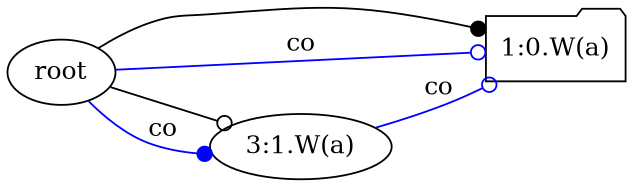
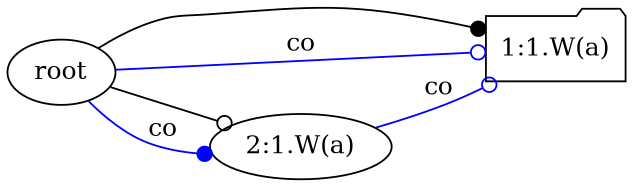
node "1:0.W(a)": label "1:0.W(a)" -> "1:1.W(a)"
node "3:1.W(a)": label "3:1.W(a)" -> "2:1.W(a)"
